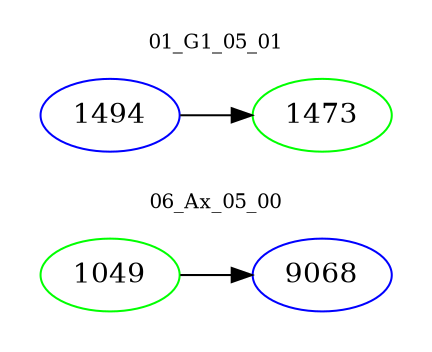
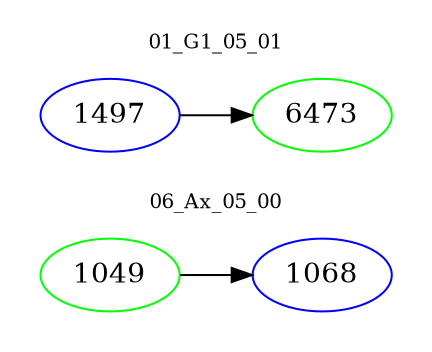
node "1494": label "1494" -> "1497"
node "1473": label "1473" -> "6473"
node "9068": label "9068" -> "1068"
